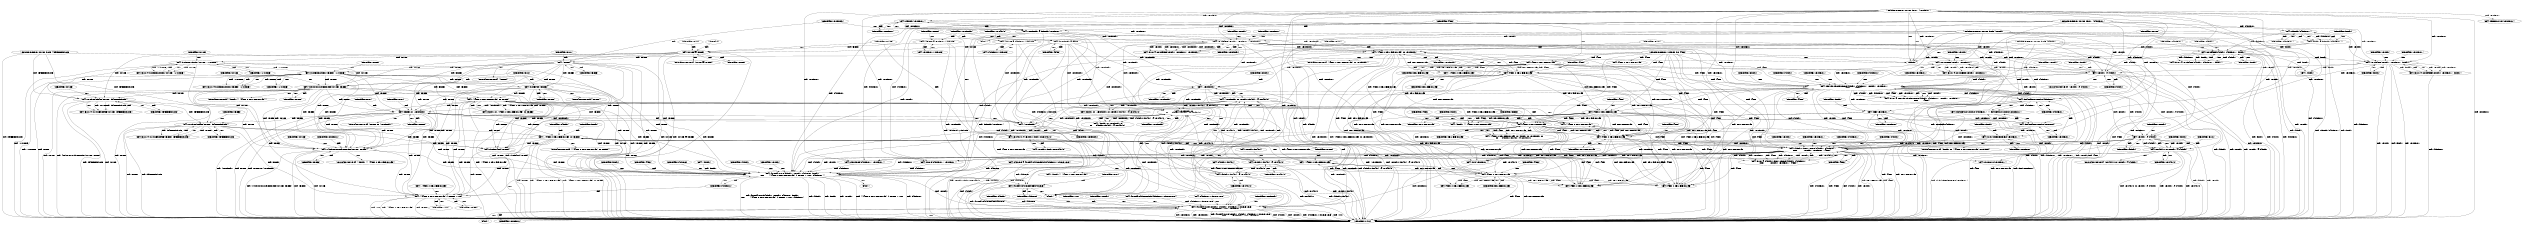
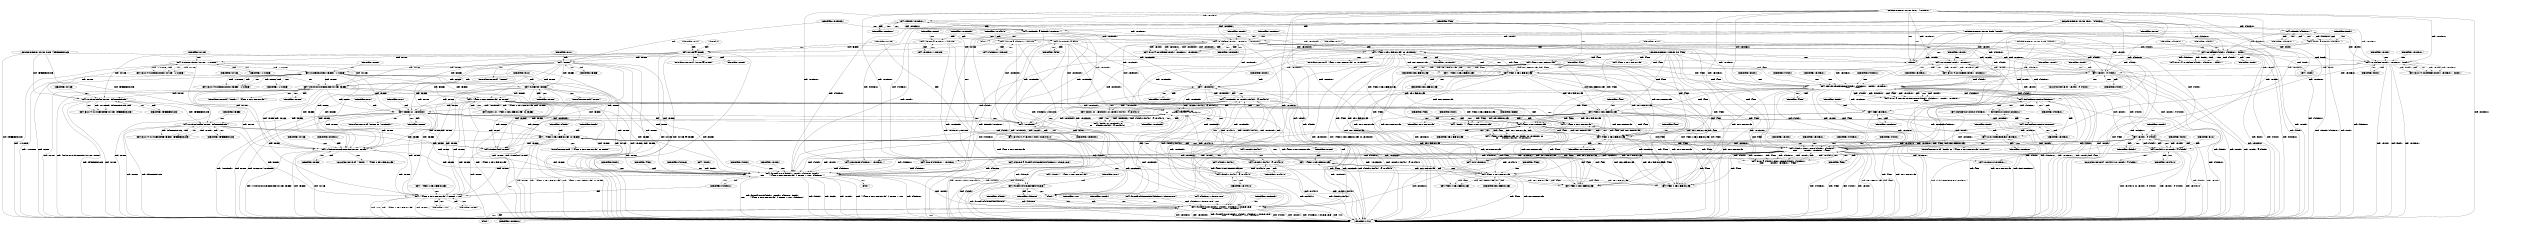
node "(Call,detach_mounts(new_dentry))": removed
edge "(MethodParameterIn,struct dentry *new_dentry)" -> "(Call,is_local_mountpoint(new_mount))": removed, label "DDG: new_dentry"
edge "(MethodParameterIn,struct dentry *old_dentry)" -> "(Call,may_delete(old_dir, old_dentry, is_dir))": added, label "DDG: old_dentry"
edge "(Call,dget(new_dentry))" -> "(Call,is_local_mountpoint(new_mount))": removed, label "DDG: new_dentry"
node "(Call,new_dir->i_sb->s_max_links)": removed
edge "(Call,error = may_delete(new_dir, new_dentry, is_dir))" -> "(MethodReturn,int)": now "(Call,is_local_mountpoint(old_dentry))" -> "(MethodReturn,int)"
